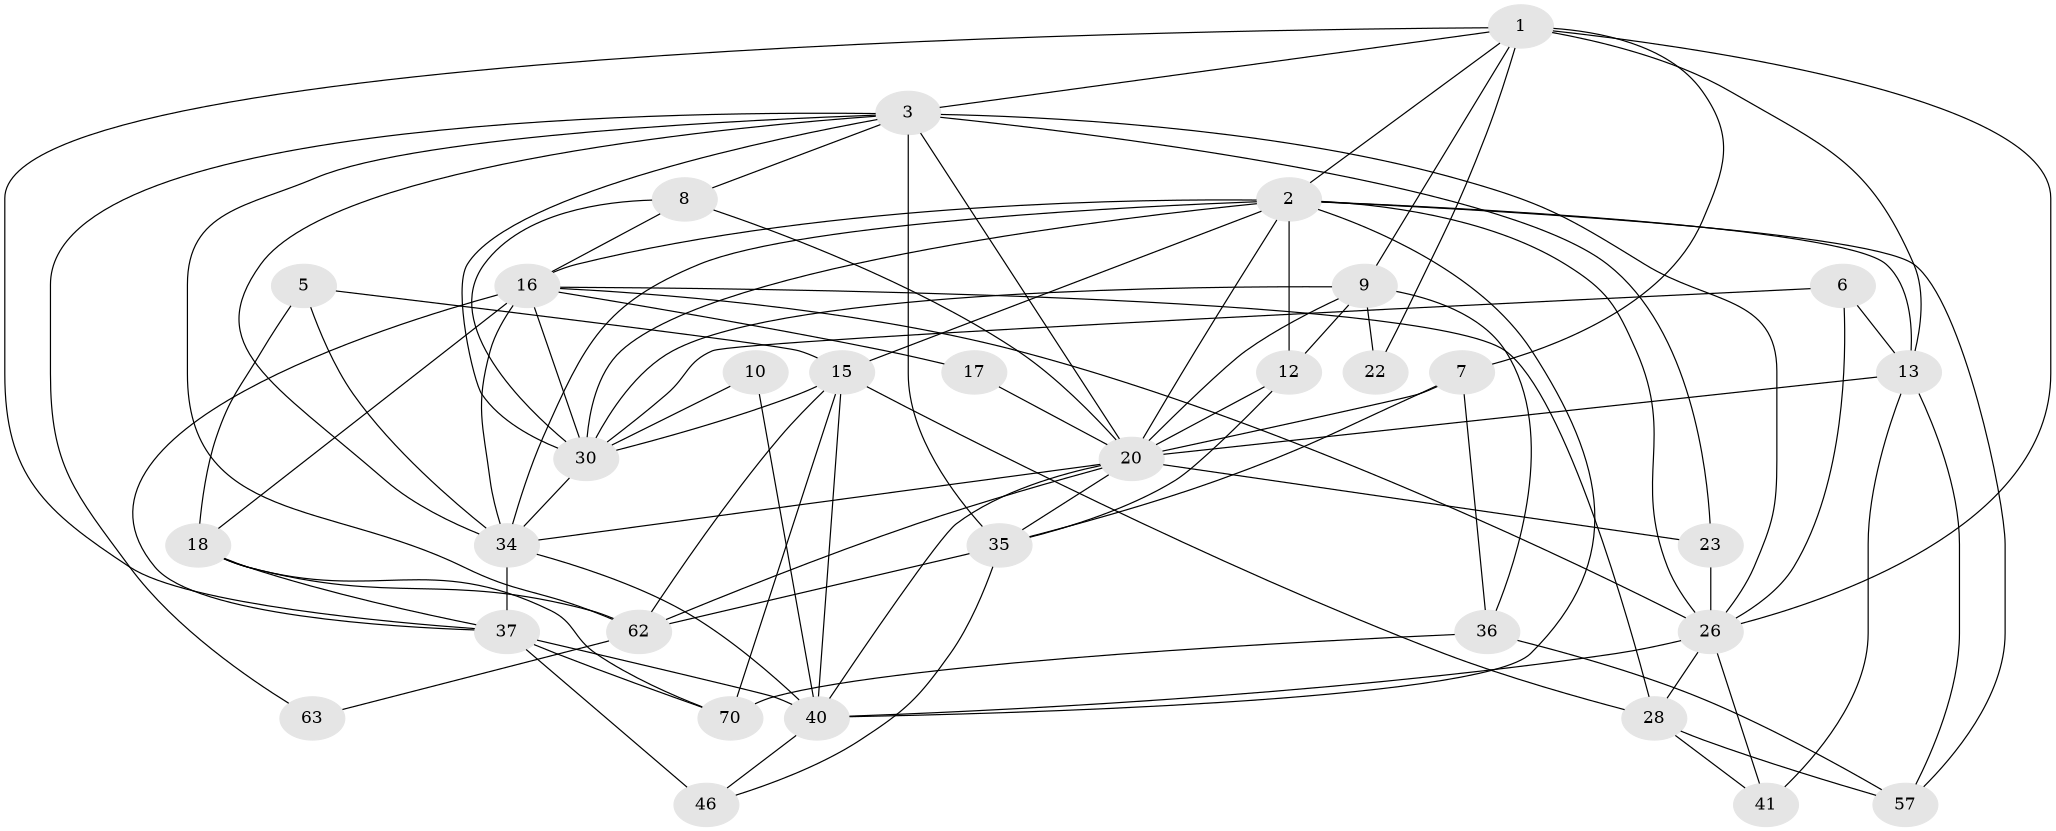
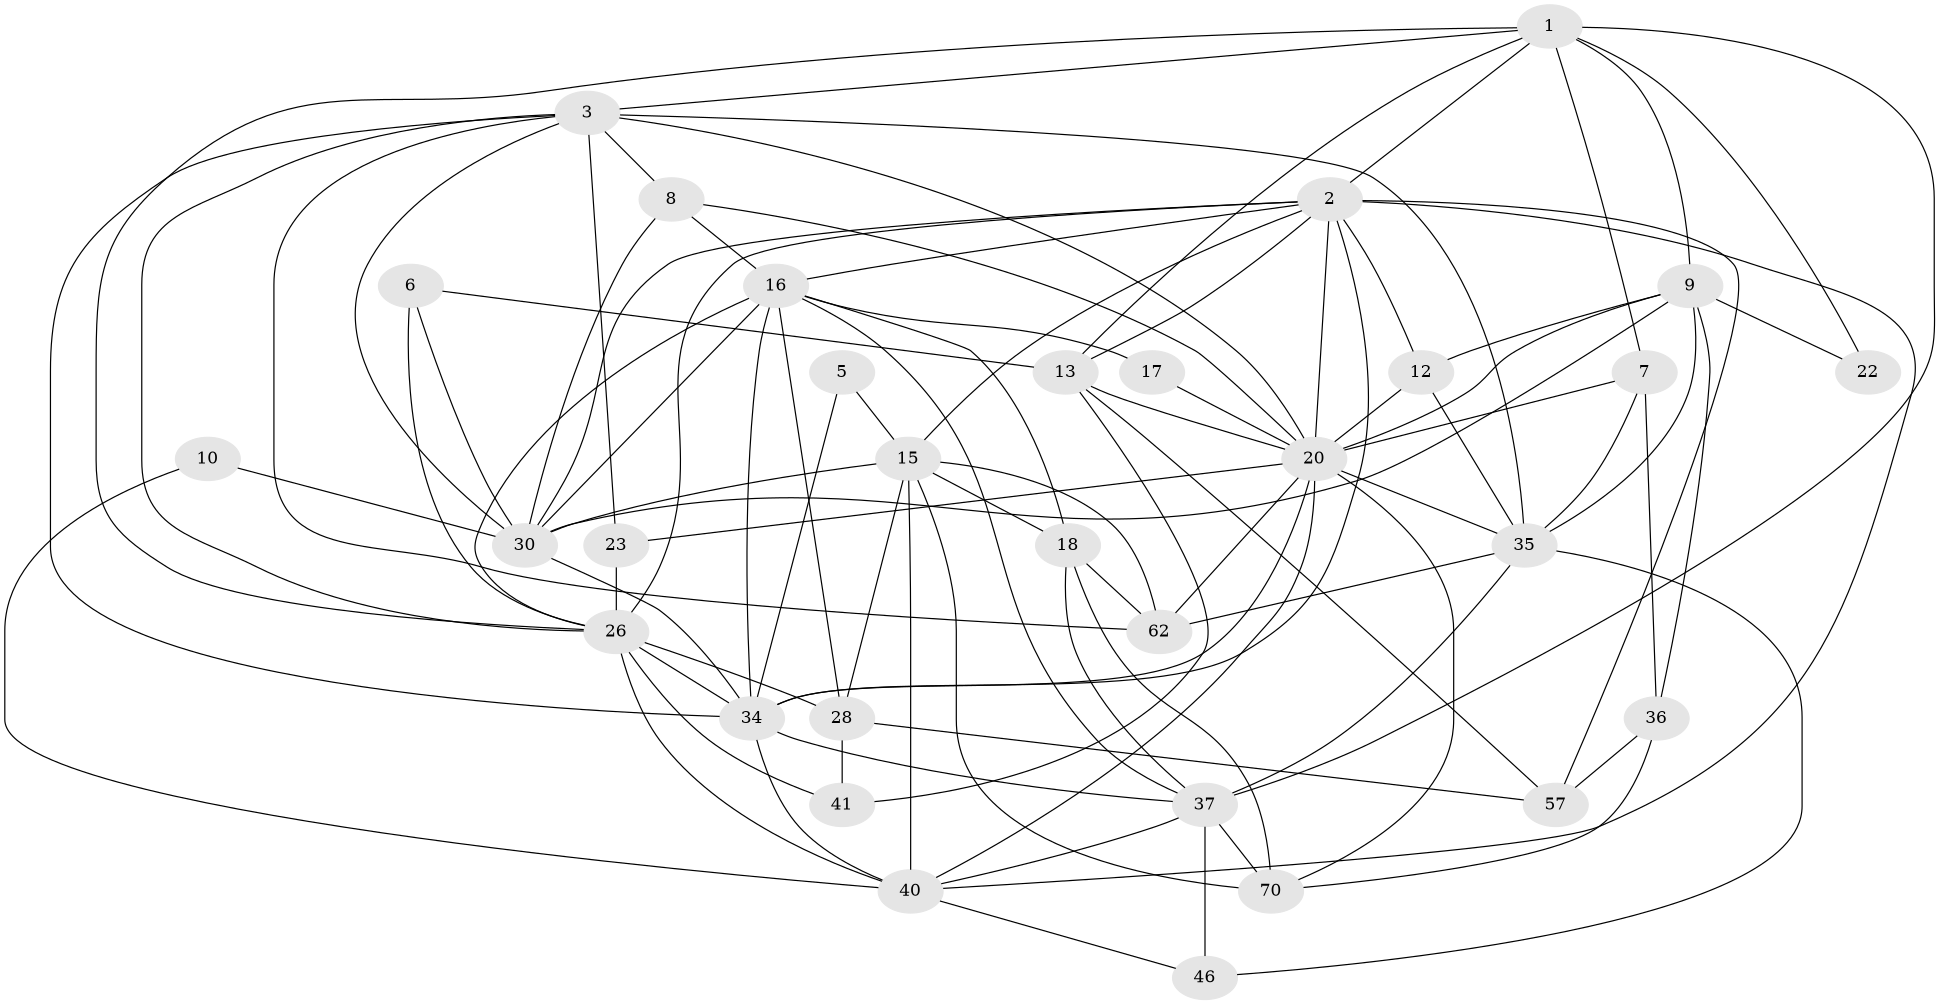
edge "5" -- "18": now "15" -- "18"
edge "9" -- "35": added
edge "26" -- "34": added
edge "20" -- "70": added
edge "35" -- "37": added
node "63": removed
